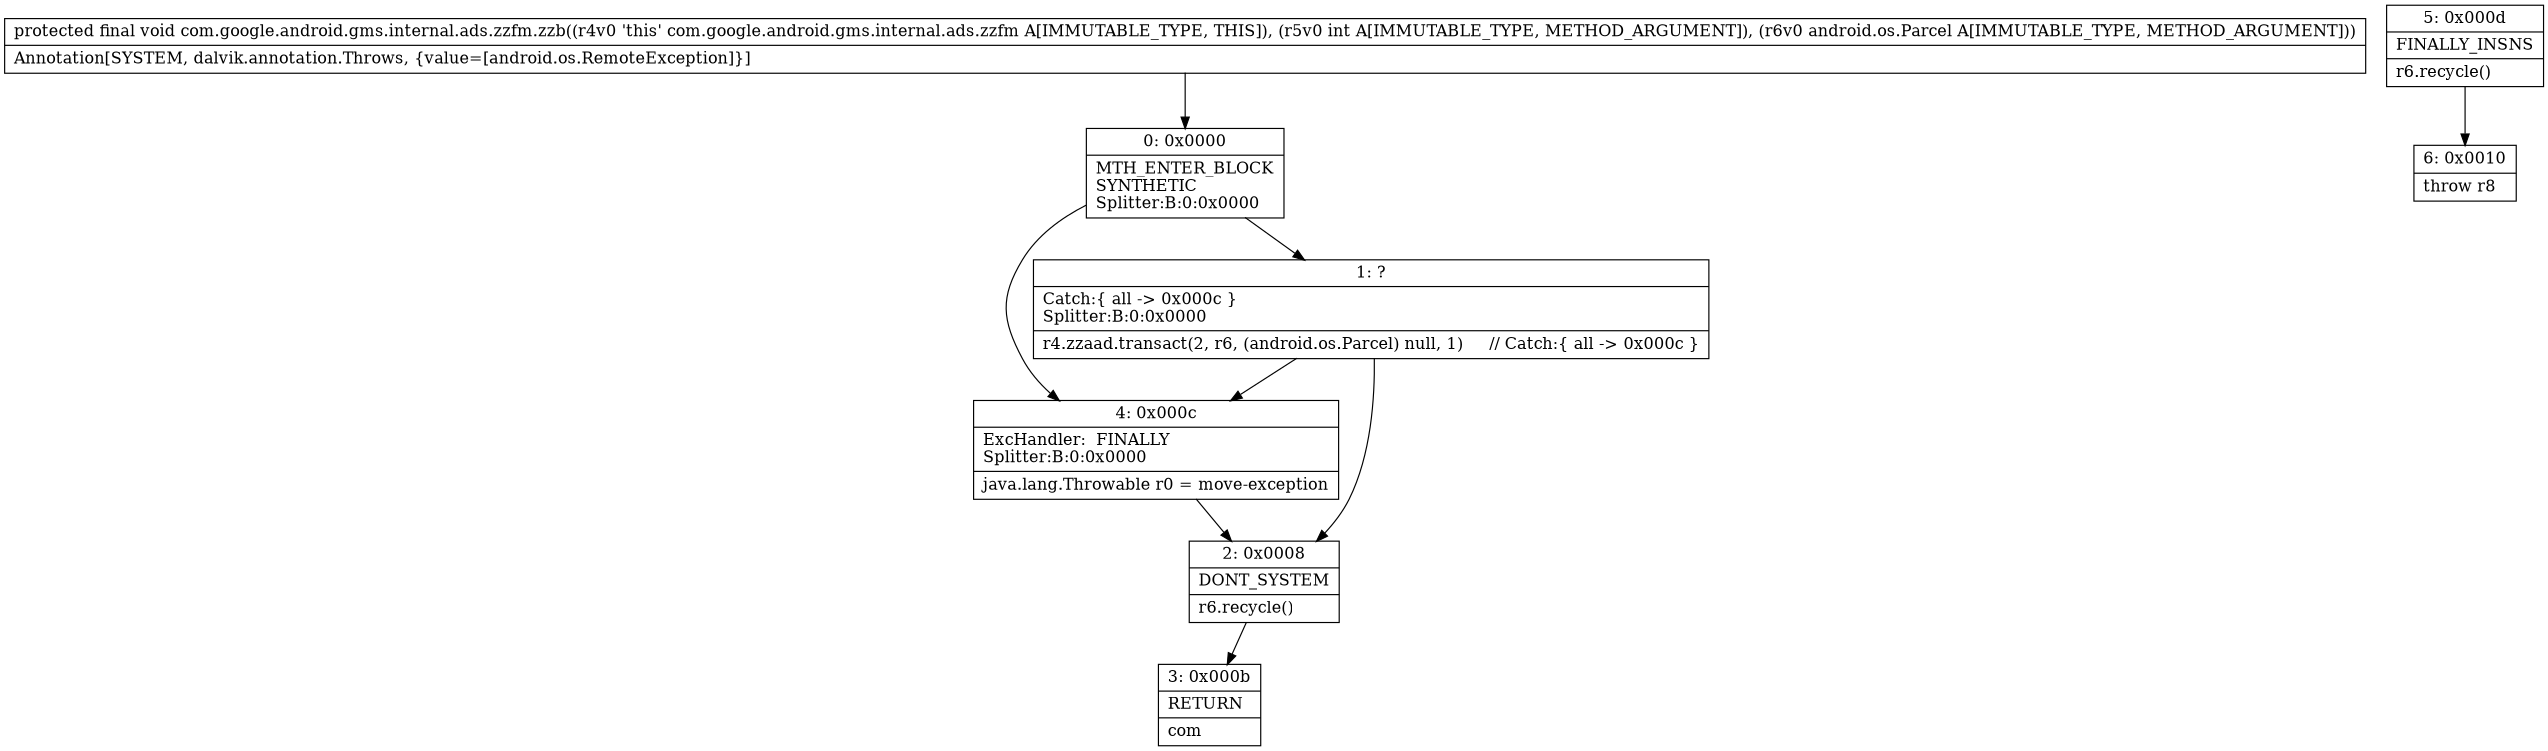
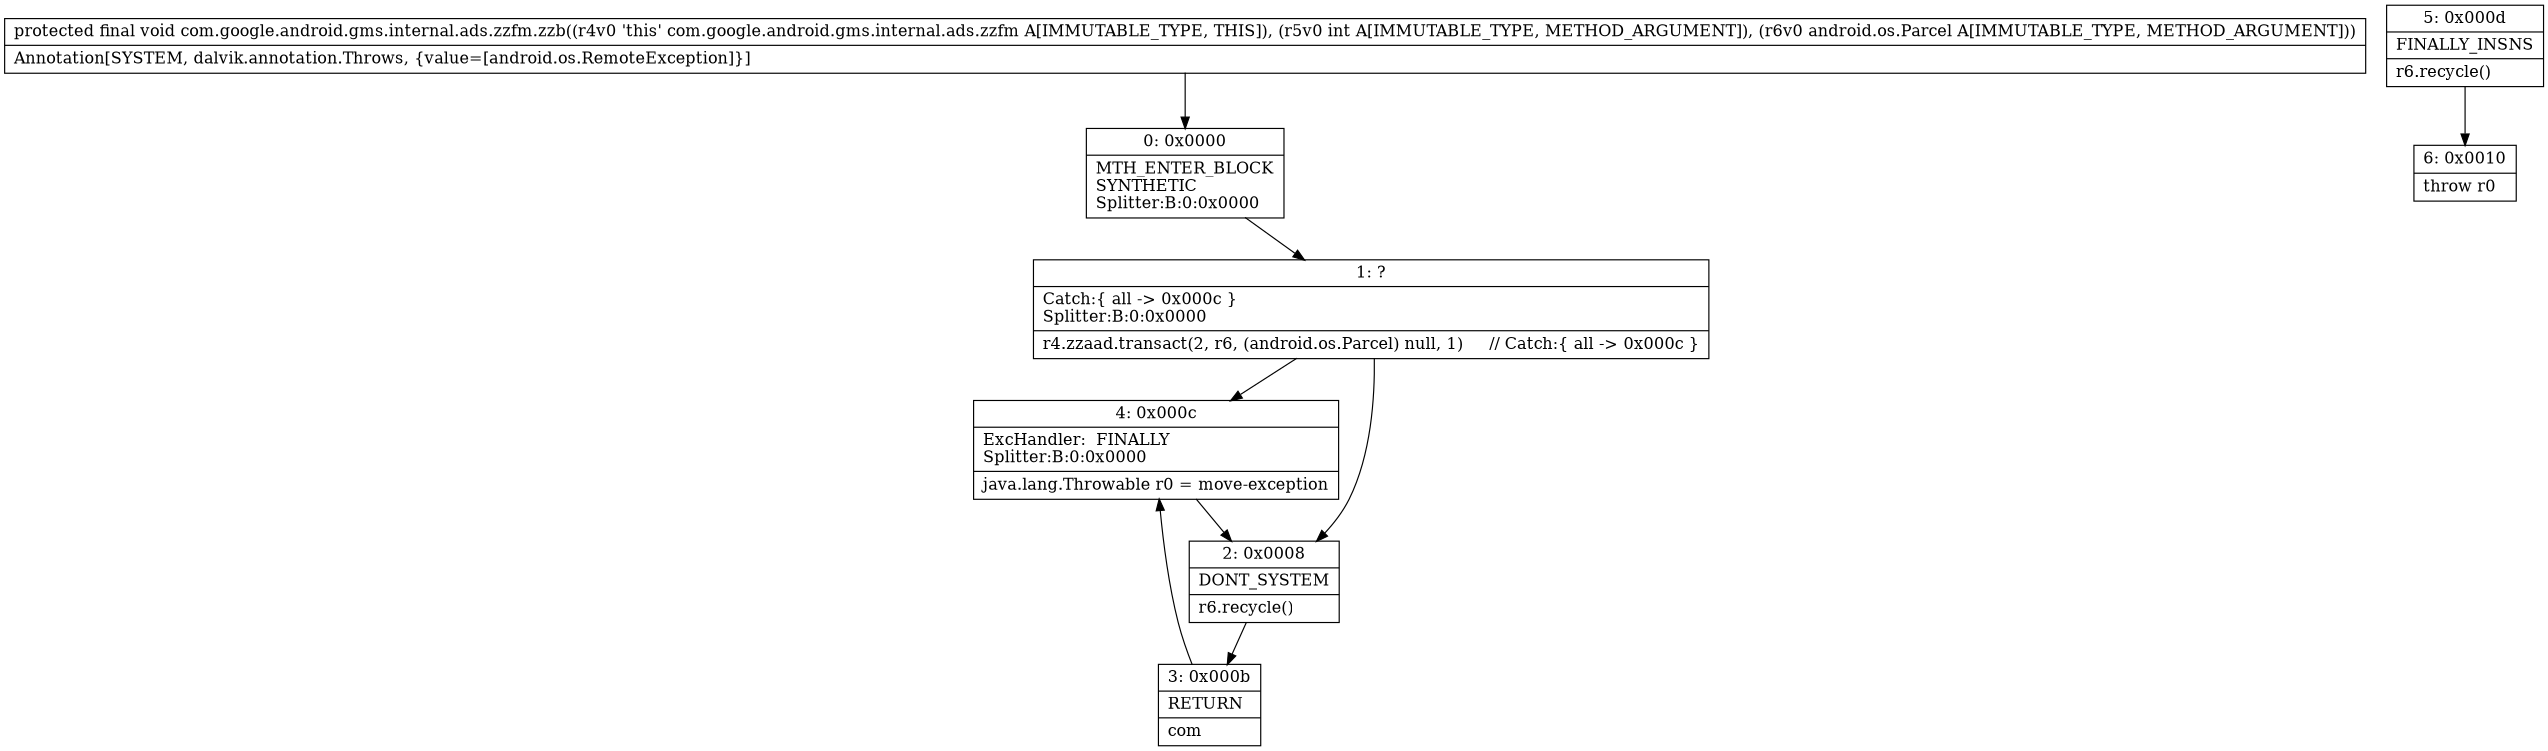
node "6: 0x0010": text "throw r8" -> "throw r0"
edge "0: 0x0000" -> "4: 0x000c": now "3: 0x000b" -> "4: 0x000c"
